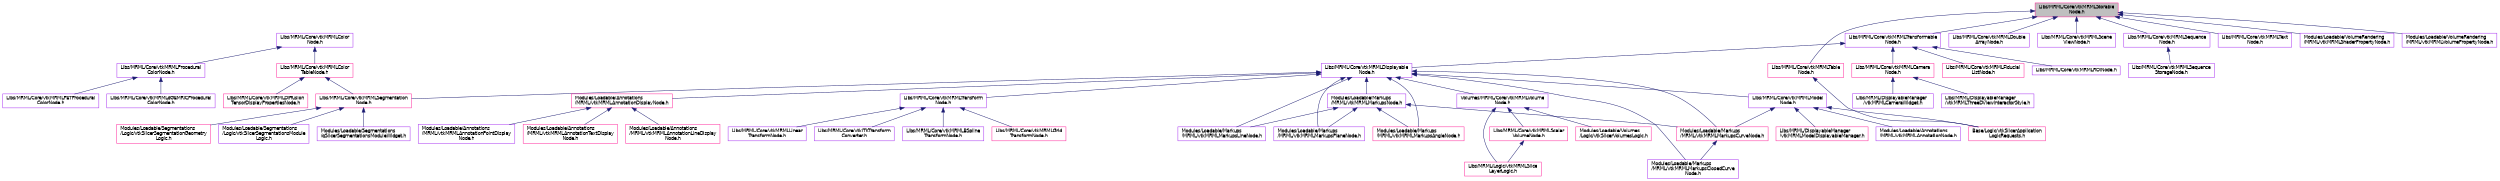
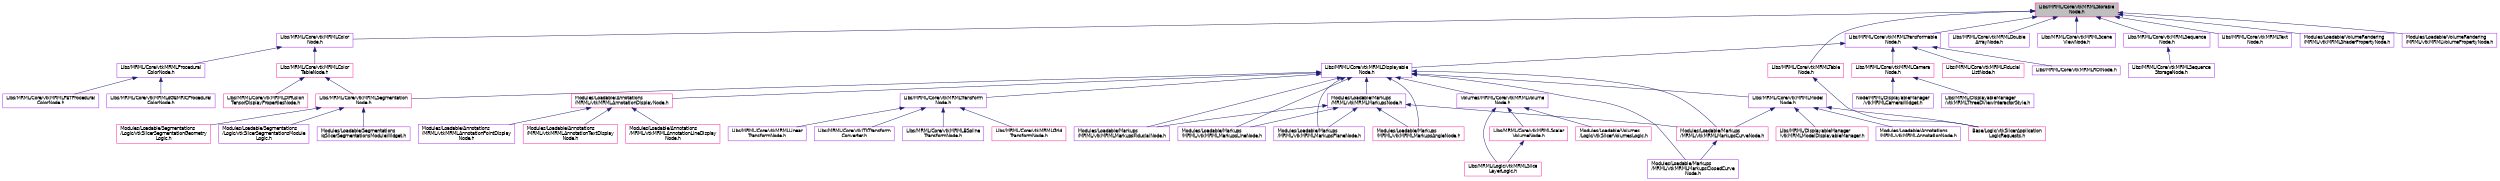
edge "Libs/MRML/Core/vtkMRMLColor Node.h" -> "Libs/MRML/Core/vtkMRMLStorable Node.h": added
node "Libs/MRML/DisplayableManager /vtkMRMLCameraWidget.h": label "Libs/MRML/DisplayableManager /vtkMRMLCameraWidget.h" -> "Node/MRML/DisplayableManager /vtkMRMLCameraWidget.h"
node "Modules/Loadable/Markups /MRML/vtkMRMLMarkupsFiducialNode.h": added
